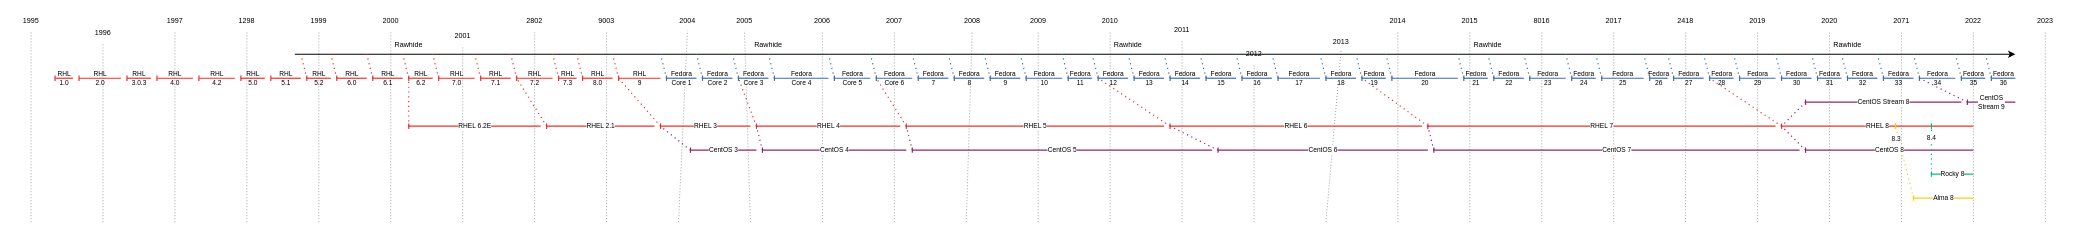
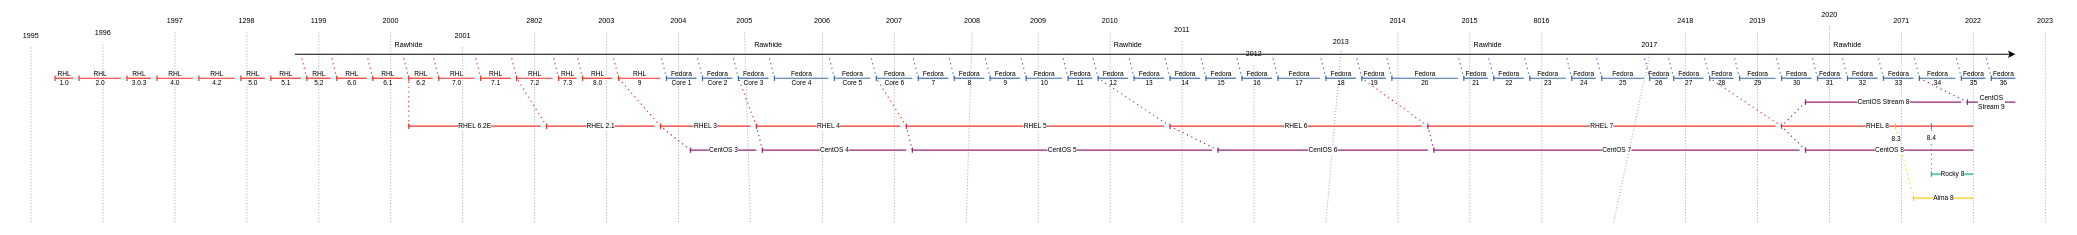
node "1995": moved (30, 21) -> (30, 36)
node "1999": label "1999" -> "1199"
node "9003": label "9003" -> "2003"
node "2004": moved (687, 21) -> (678, 21)
node "2017": moved (1614, 21) -> (1650, 45)
node "2020": moved (1830, 21) -> (1830, 15)
